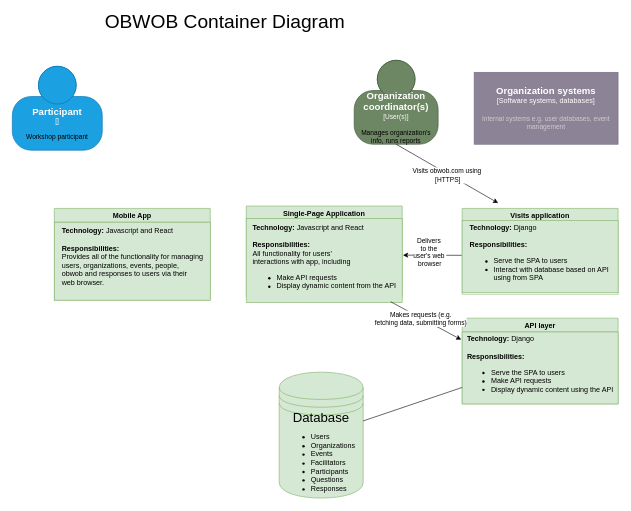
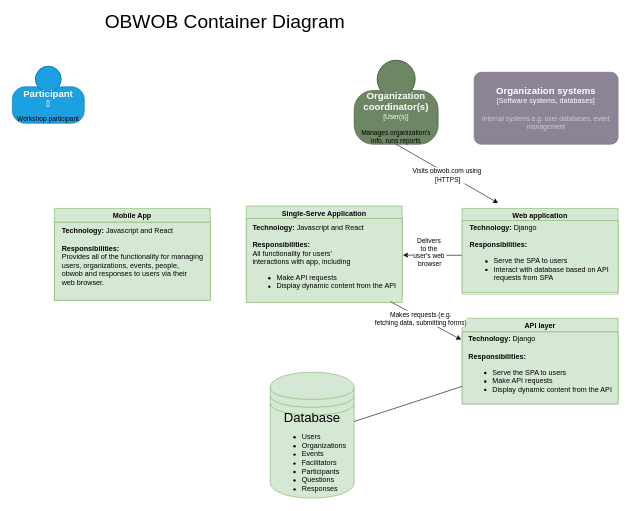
node "Participant [] Workshop participant": size 90x84 -> 72x57
node "Organization systems [Software systems, databases] Internal systems e.g. user databases, event management": shape rectangle -> rounded rectangle
node "Single-Page Application": label "Single-Page Application" -> "Single-Serve Application"
node "Visits application": label "Visits application" -> "Web application"
node "Technology: Django Responsibilities: Serve the SPA to users Interact with database based on API using from SPA": label "Technology: Django Responsibilities: Serve the SPA to users Interact with database based on API using from SPA" -> "Technology: Django Responsibilities: Serve the SPA to users Interact with database based on API requests from SPA"
node "Technology: Django Responsibilities: Serve the SPA to users Make API requests Display dynamic content using the API": label "Technology: Django Responsibilities: Serve the SPA to users Make API requests Display dynamic content using the API" -> "Technology: Django Responsibilities: Serve the SPA to users Make API requests Display dynamic content from the API"
node "Database Users Organizations Events Facilitators Participants Questions Responses": moved (321, 435) -> (312, 435)
